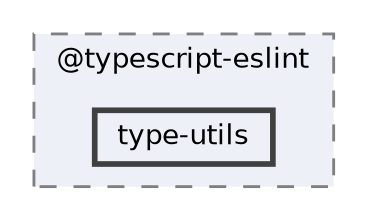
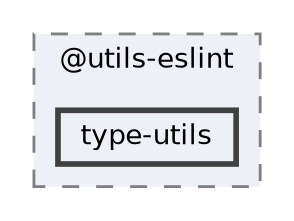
cluster "@typescript-eslint": label "@typescript-eslint" -> "@utils-eslint"
